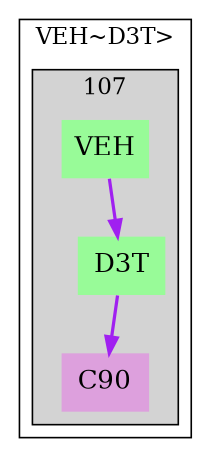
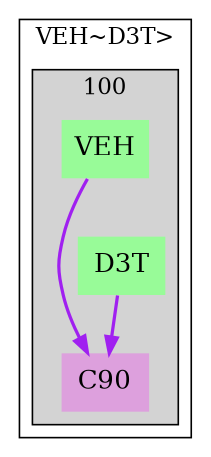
cluster "107": label "107" -> "100"
edge "VEH" -> "D3T": now "VEH" -> "C90"
